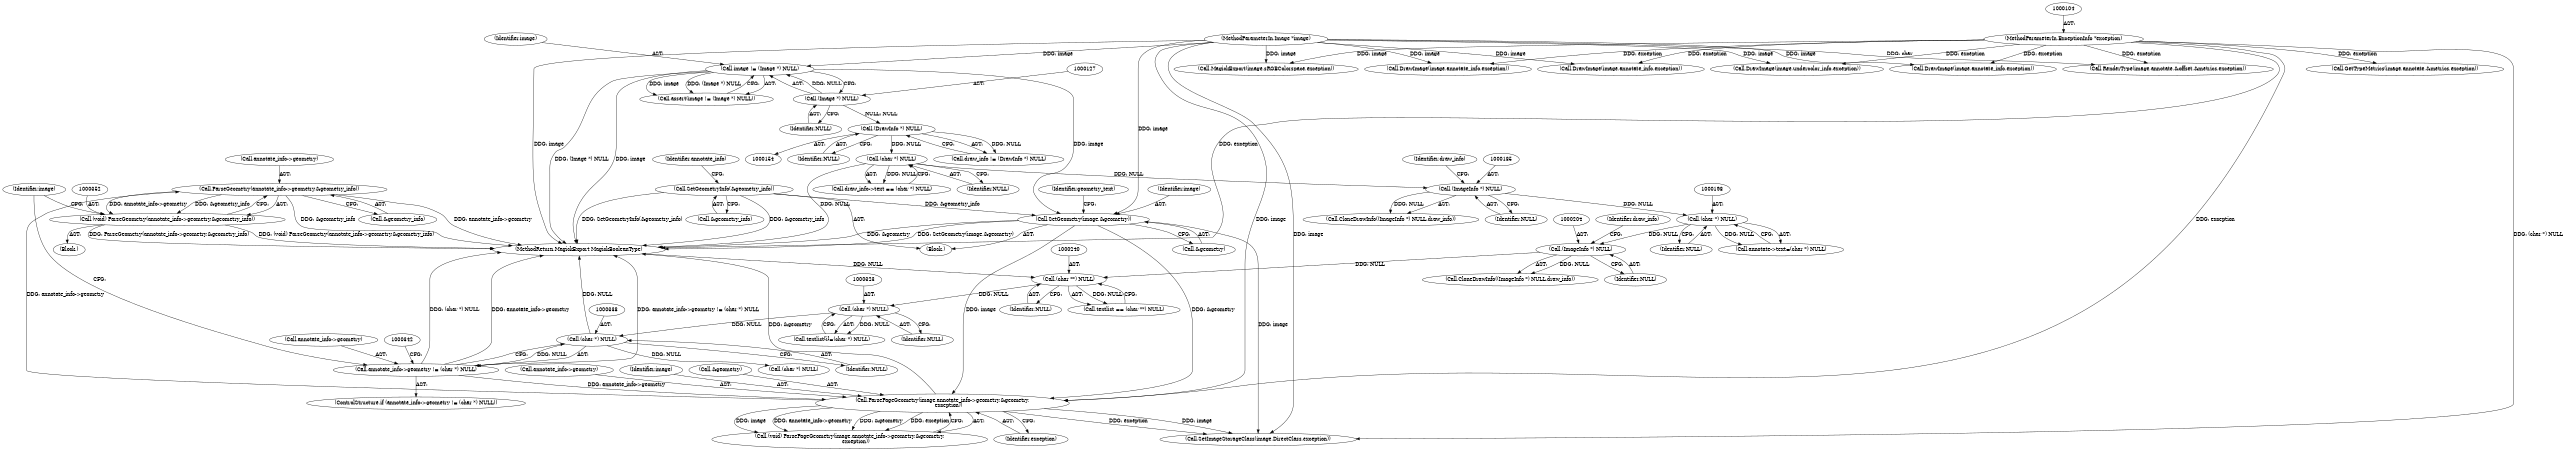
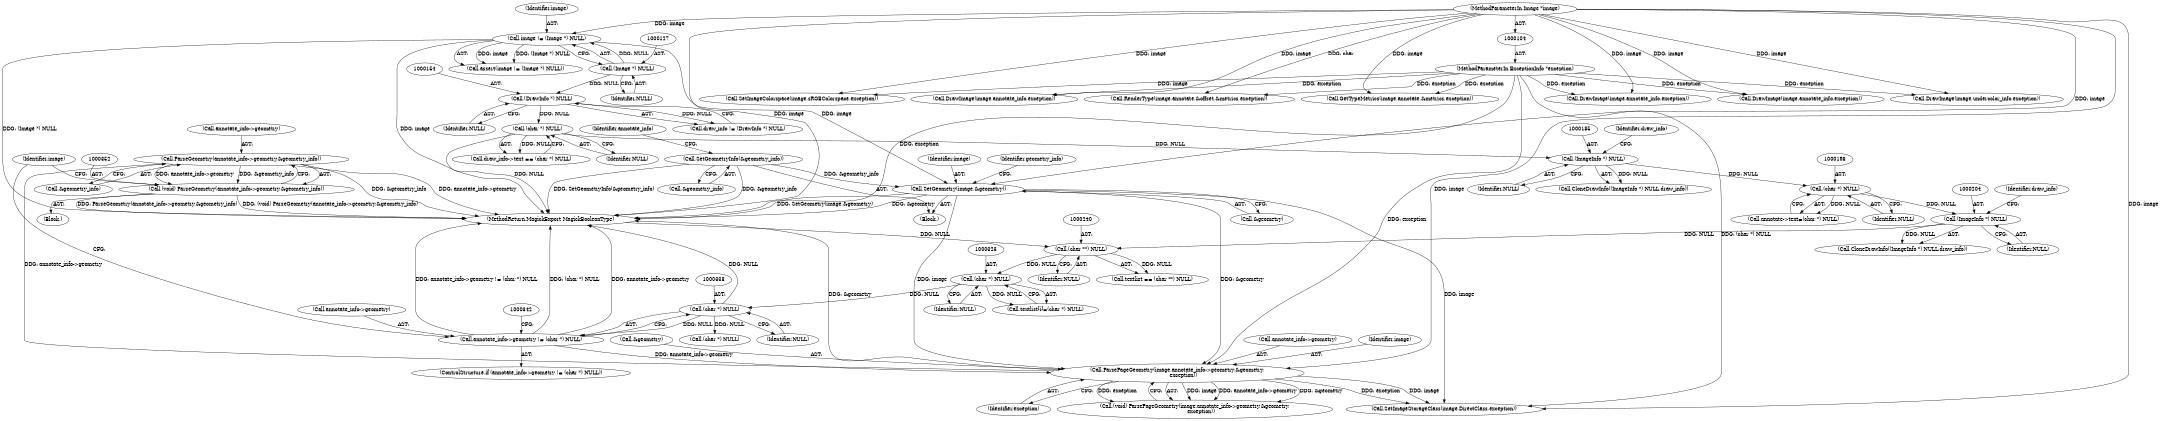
edge "(MethodParameterIn,Image *image)" -> "1000104": added, label "AST:"
edge "(MethodParameterIn,Image *image)" -> "(Call,GetTypeMetrics(image,annotate,&metrics,exception))": added, label "DDG: image"
node "(Call,MagickExport(image,sRGBColorspace,exception))": label "(Call,MagickExport(image,sRGBColorspace,exception))" -> "(Call,SetImageColorspace(image,sRGBColorspace,exception))"
edge "(Call,assert(image != (Image *) NULL))" -> "(Call,image != (Image *) NULL)": removed, label "CFG:"
edge "(Call,(Image *) NULL)" -> "(Call,(DrawInfo *) NULL)": label "NULL: NULL" -> "DDG: NULL"
edge "(Call,(DrawInfo *) NULL)" -> "1000154": reversed
node "(Identifier,geometry_text)": label "(Identifier,geometry_text)" -> "(Identifier,geometry_info)"
edge "(Call,textlist == (char **) NULL)" -> "(Call,(char **) NULL)": removed, label "CFG:"
